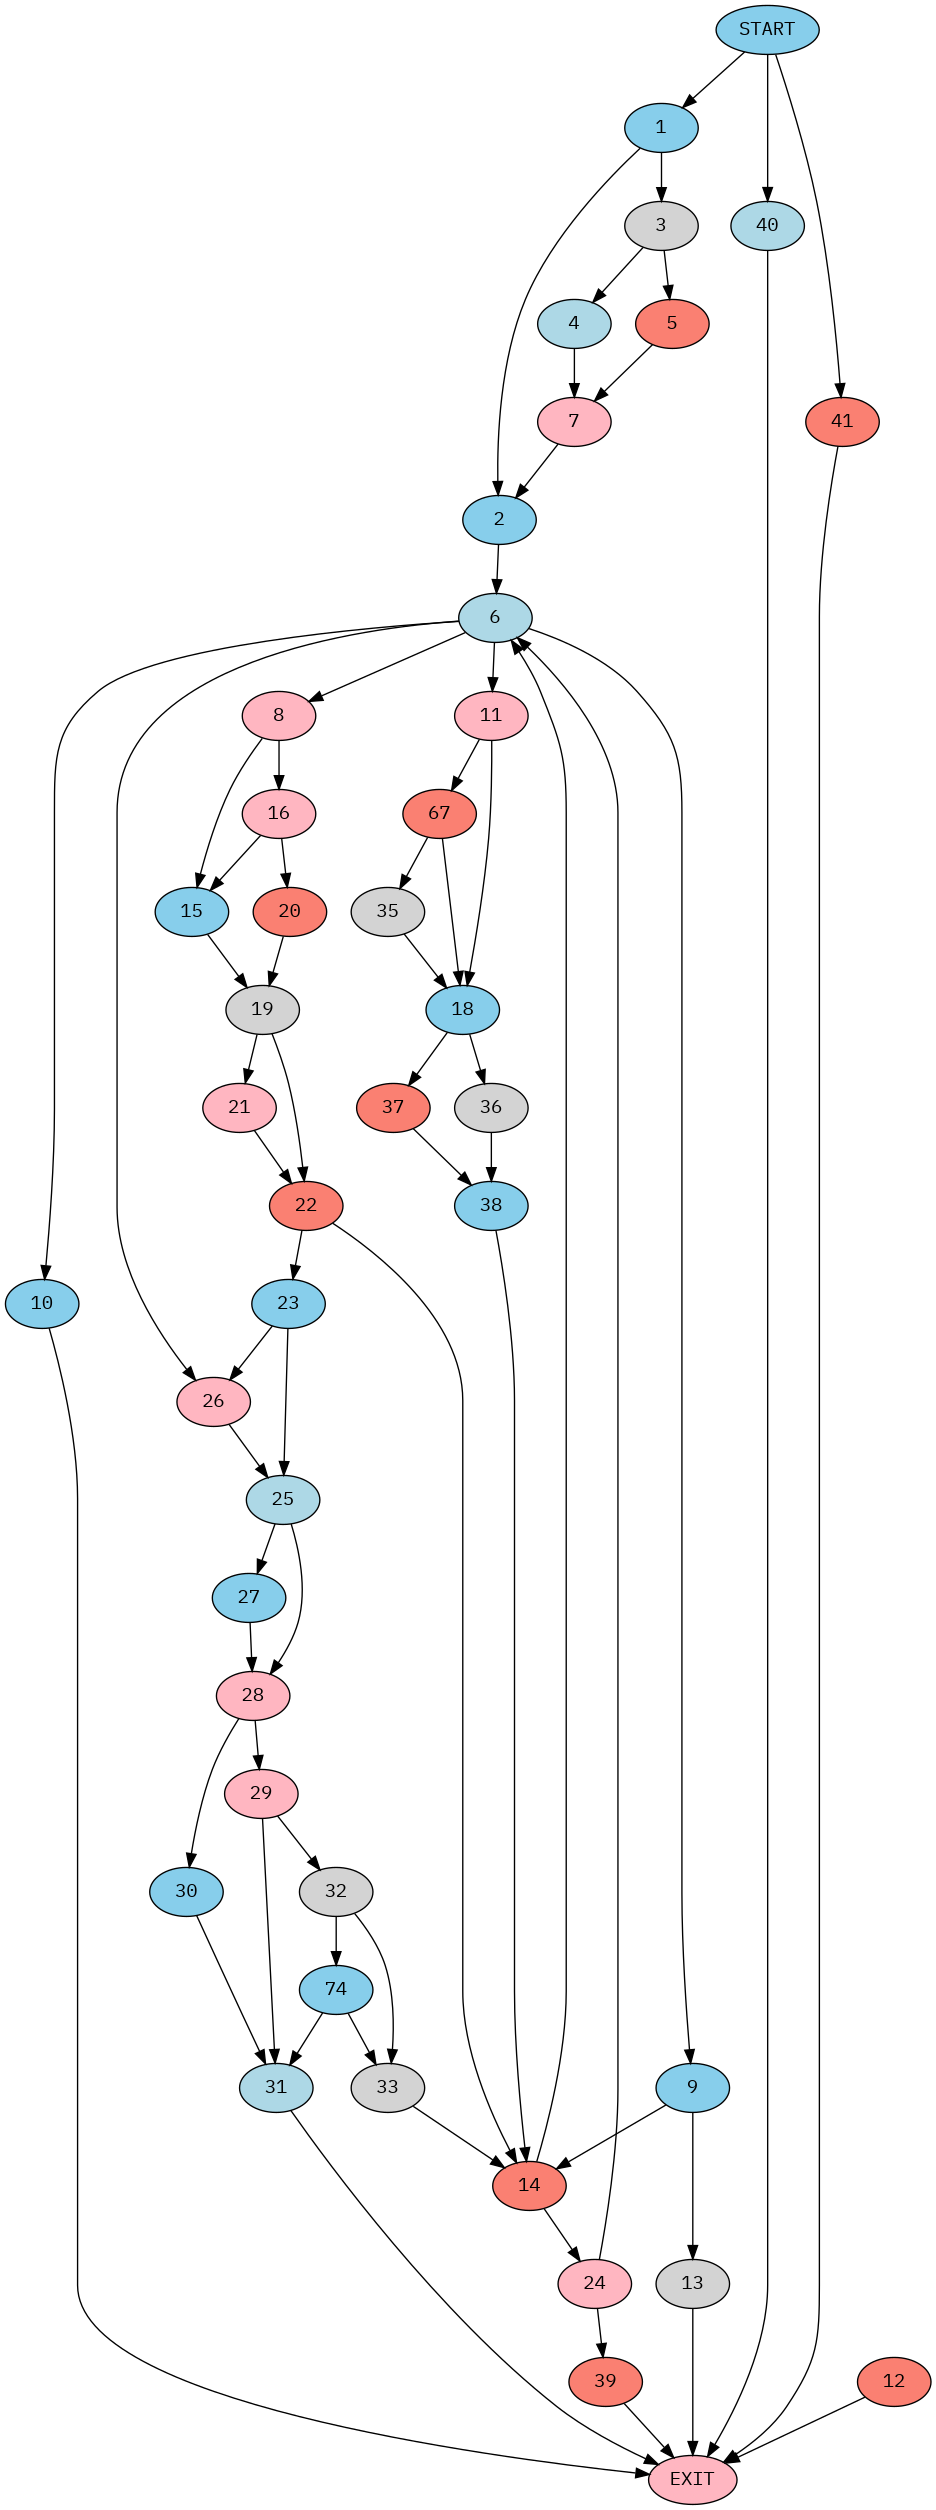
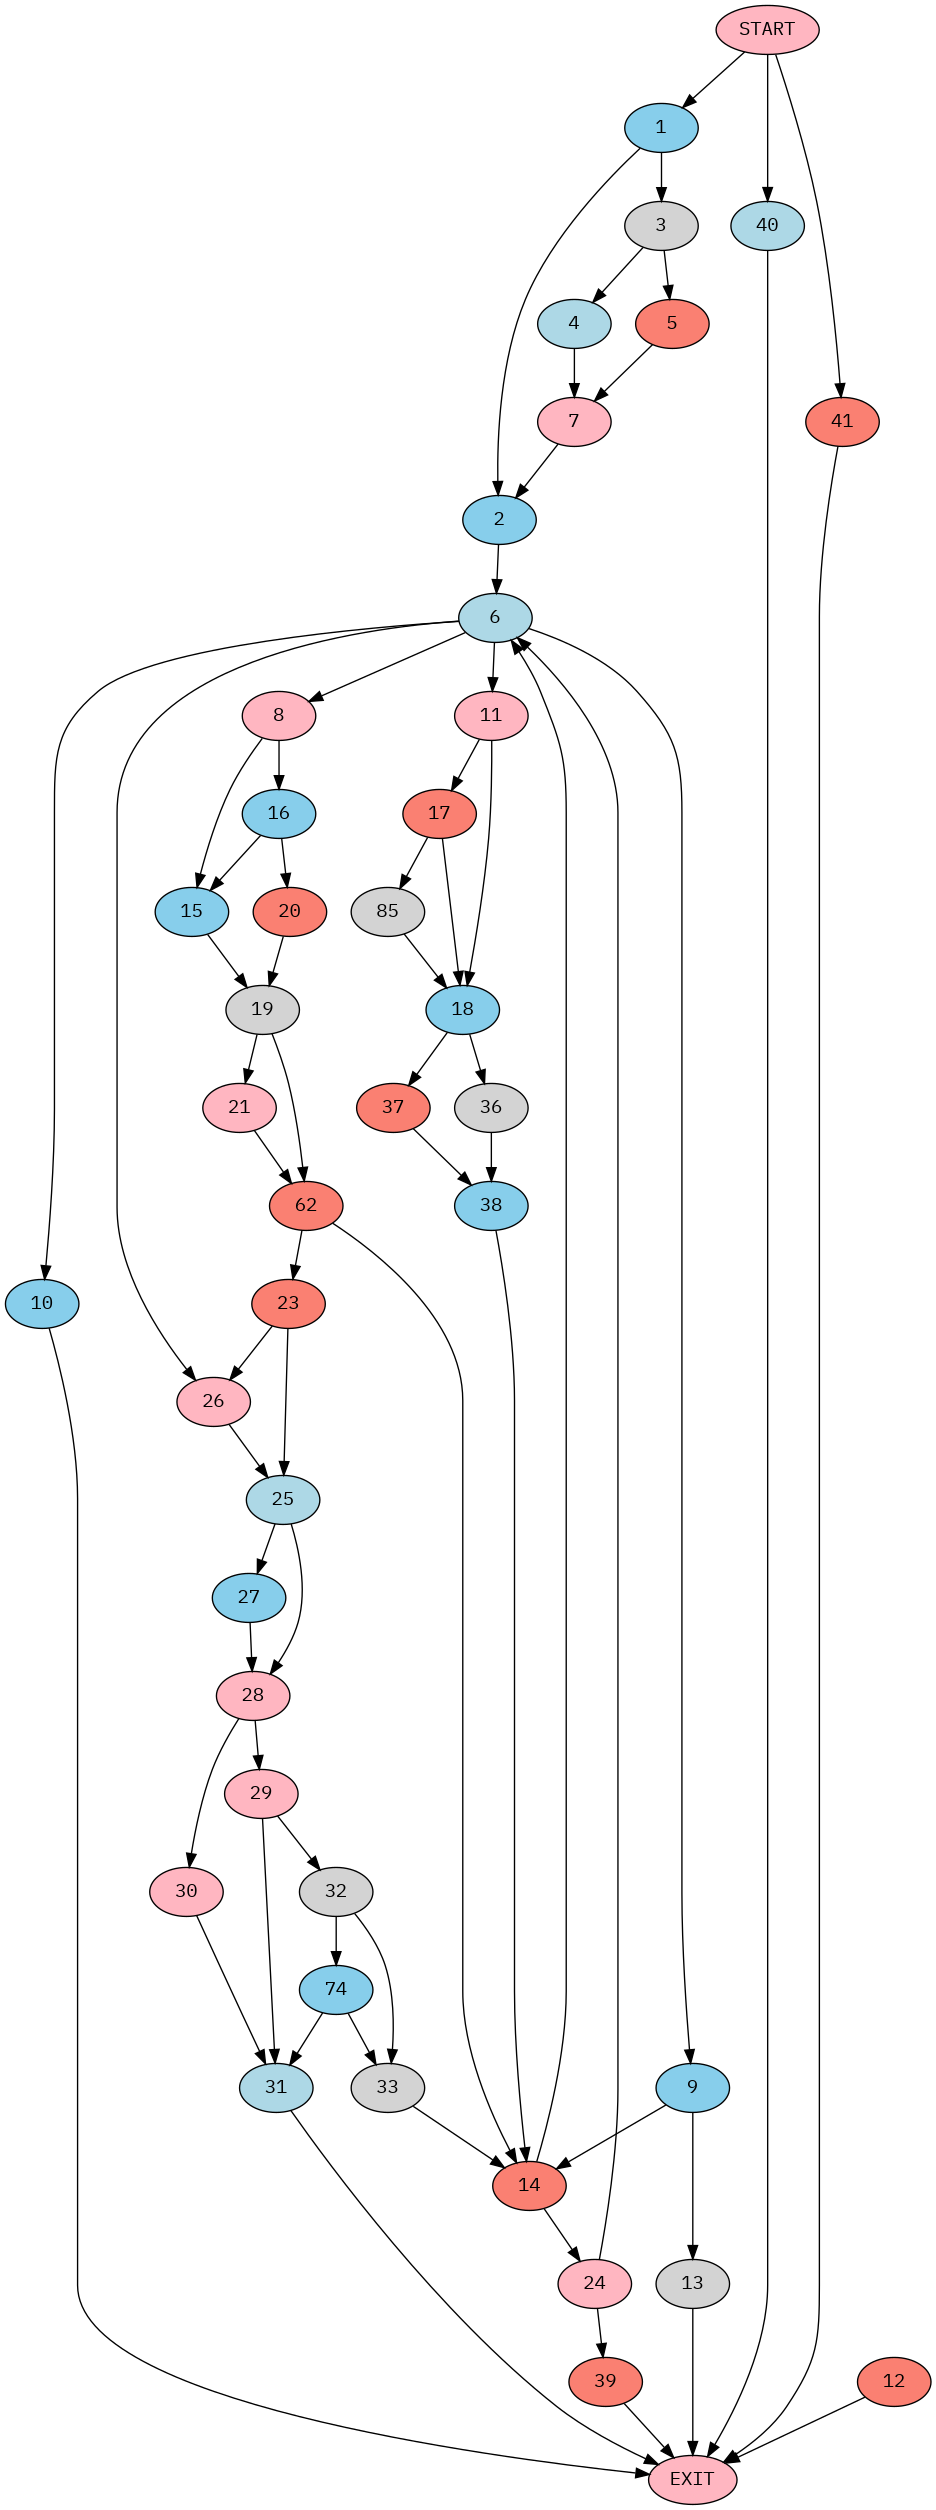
node "START": fillcolor skyblue -> lightpink
node "16": fillcolor lightpink -> skyblue
node "67": label "67" -> "17"
node "35": label "35" -> "85"
node "22": label "22" -> "62"
node "23": fillcolor skyblue -> salmon
node "30": fillcolor skyblue -> lightpink
